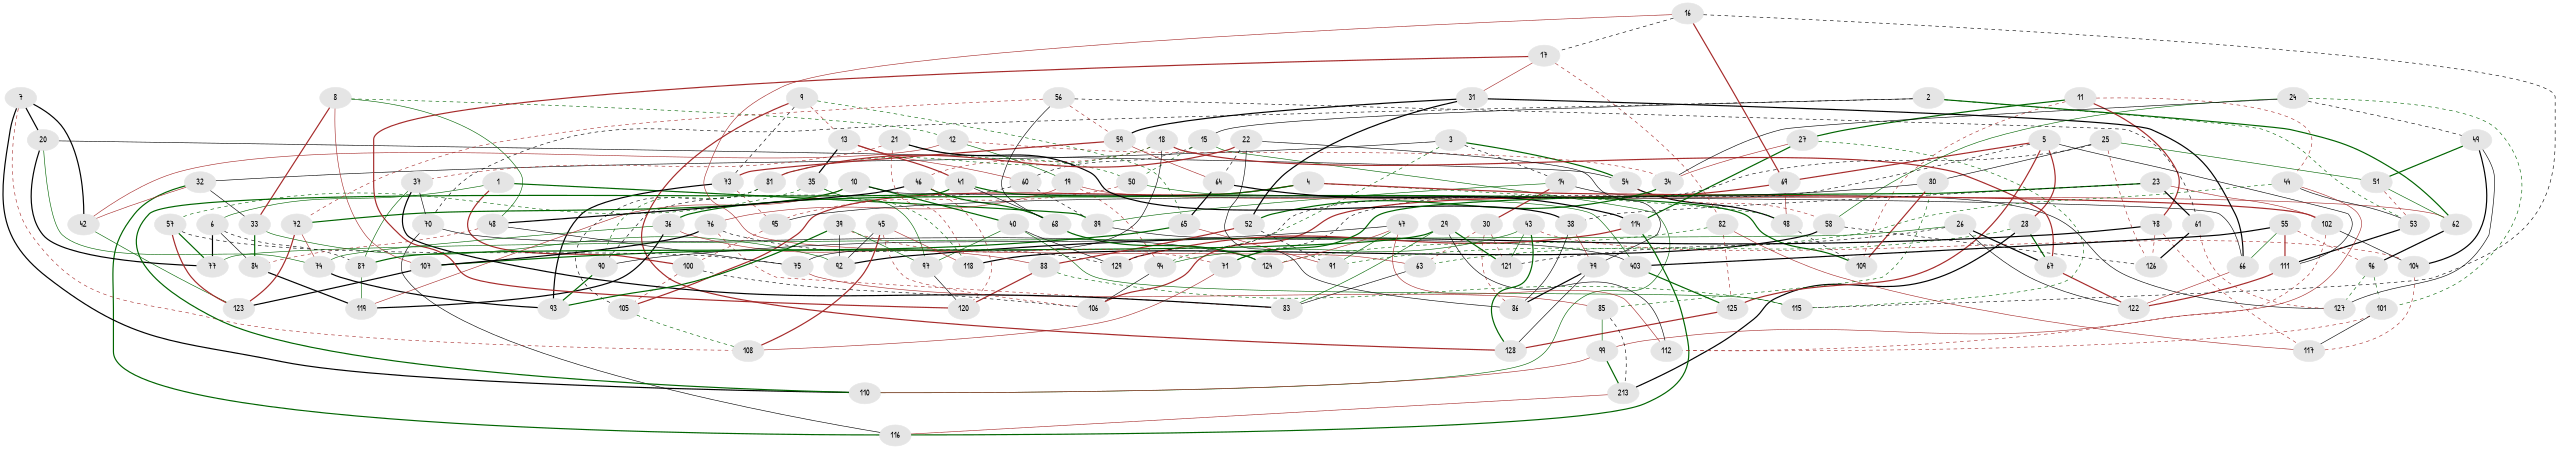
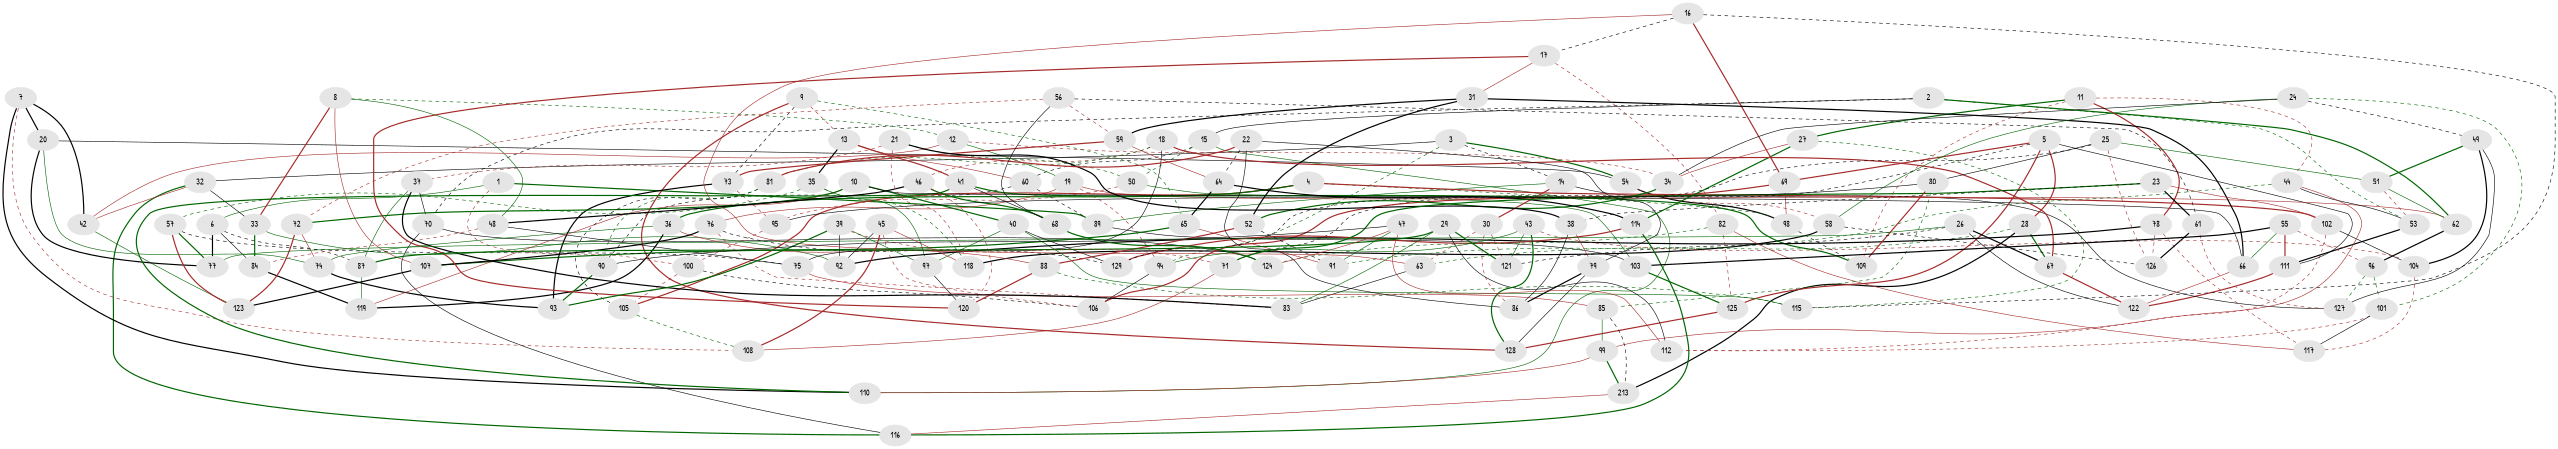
edge "1" -- "100": style bold -> dashed
node "403": label "403" -> "103"
